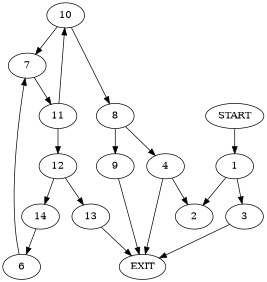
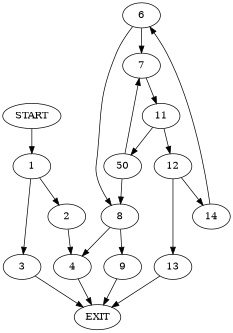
node "10": label "10" -> "50"
edge "6" -> "8": added
edge "4" -> "2": reversed
